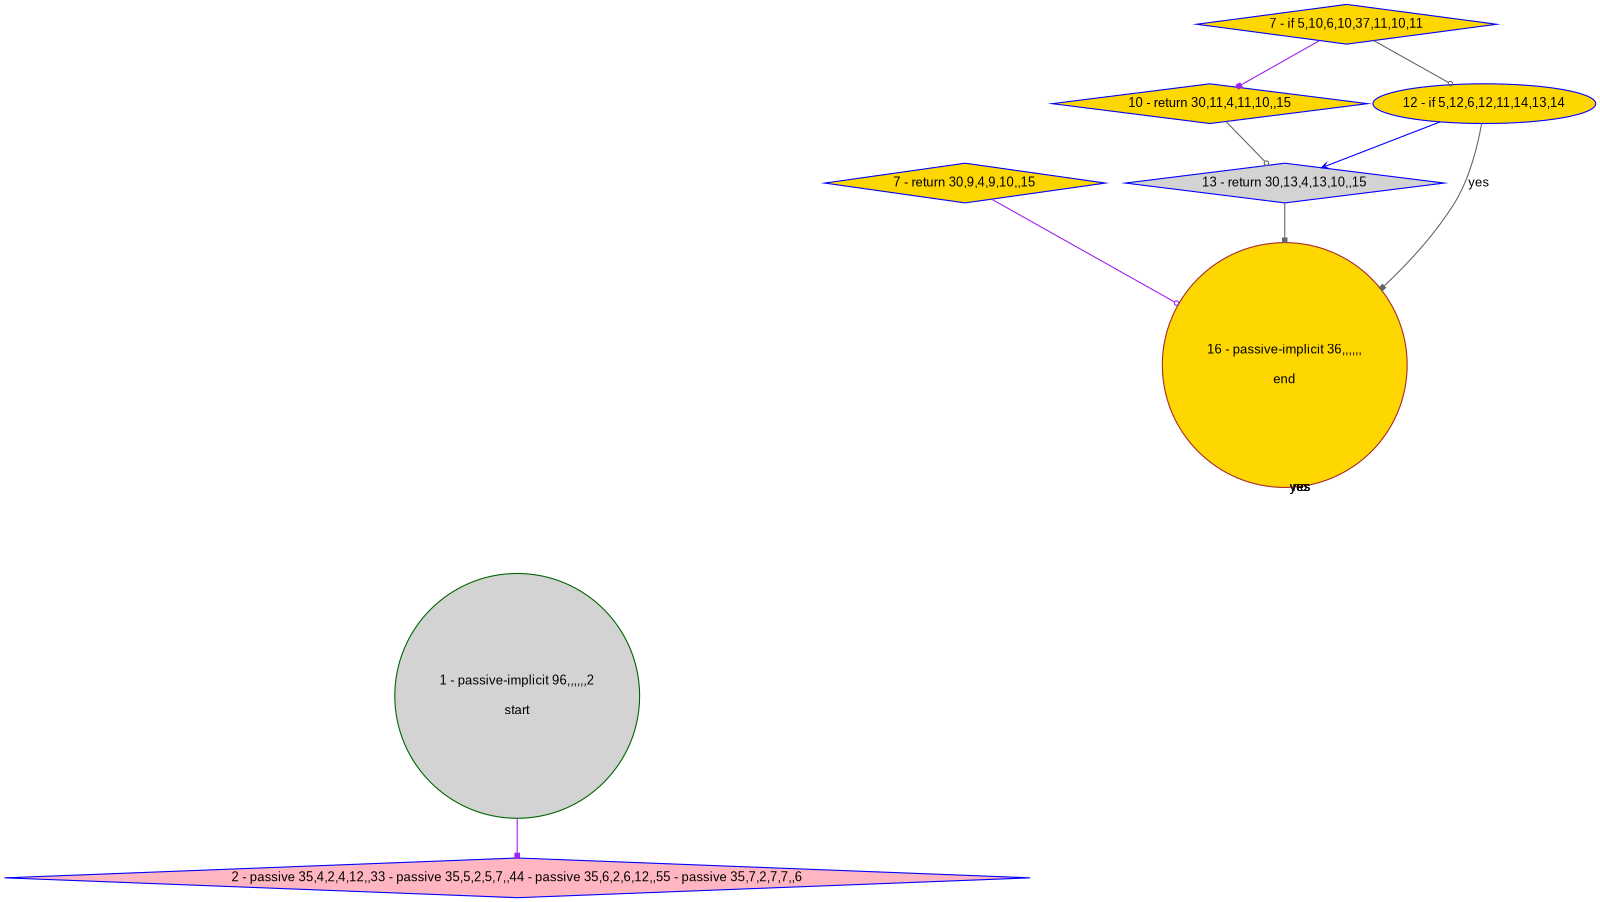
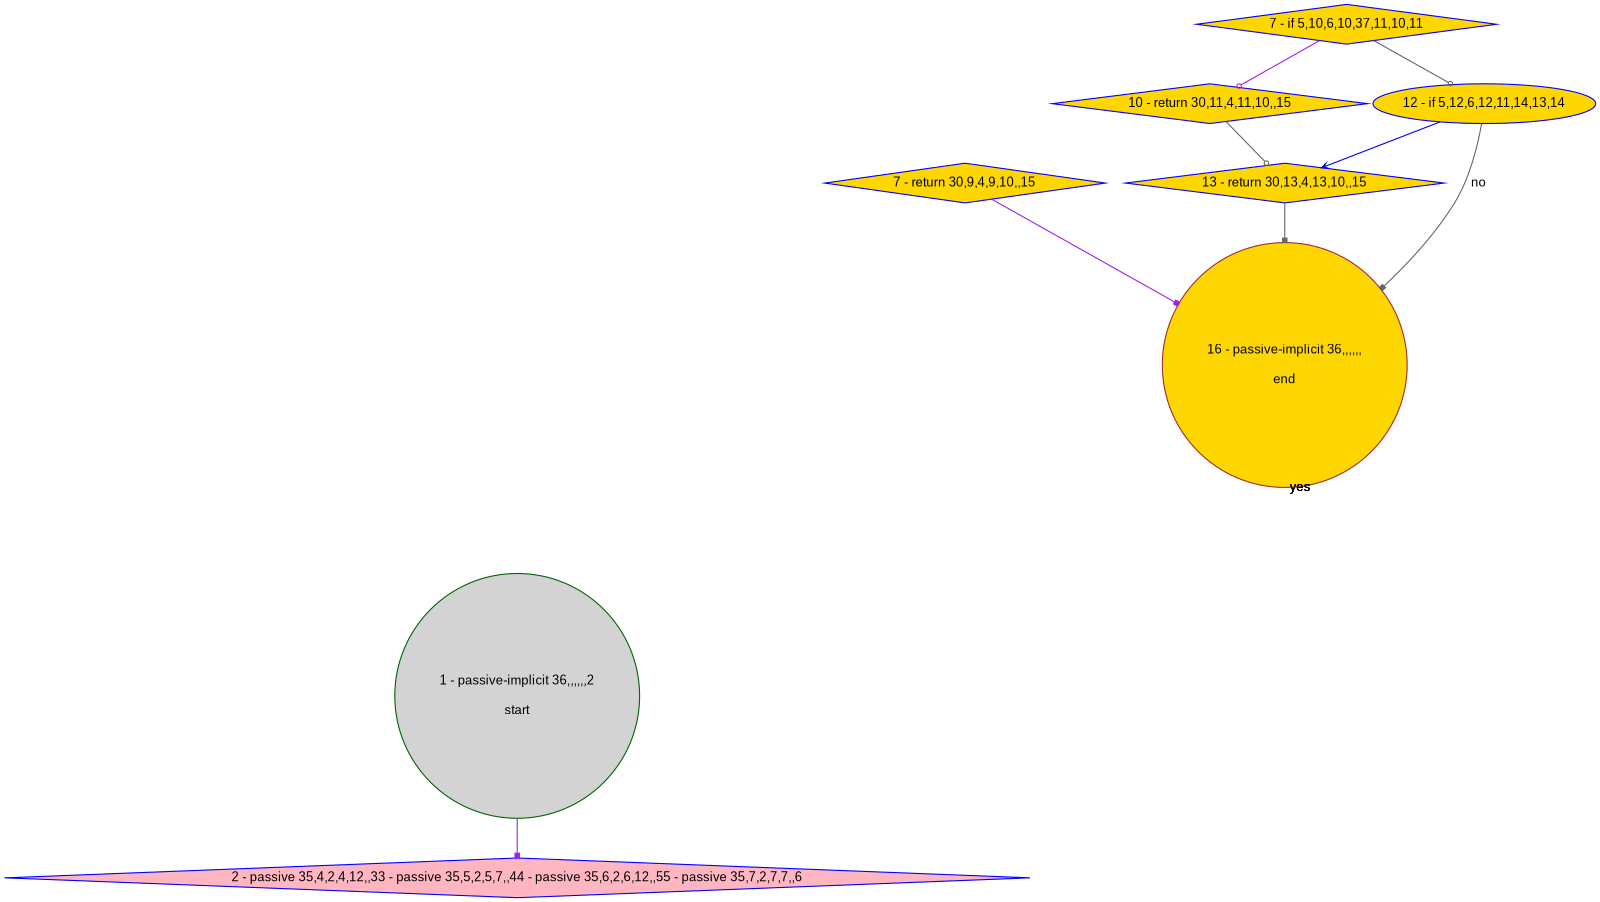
edge "7 - if 5,10,6,10,37,11,10,11" -> "10 - return 30,11,4,11,10,,15": arrowhead box -> odot
node "13 - return 30,13,4,13,10,,15": fillcolor lightgrey -> gold
edge "12 - if 5,12,6,12,11,14,13,14" -> "16 - passive-implicit 36,,,,,, end": label "yes" -> "no"
edge "7 - return 30,9,4,9,10,,15" -> "16 - passive-implicit 36,,,,,, end": arrowhead odot -> box
edge "7 - if 5,10,6,10,37,11,10,11" -> "12 - if 5,12,6,12,11,14,13,14": label "no" -> "yes"
node "1 - passive-implicit 96,,,,,,2 start": label "1 - passive-implicit 96,,,,,,2 start" -> "1 - passive-implicit 36,,,,,,2 start"
